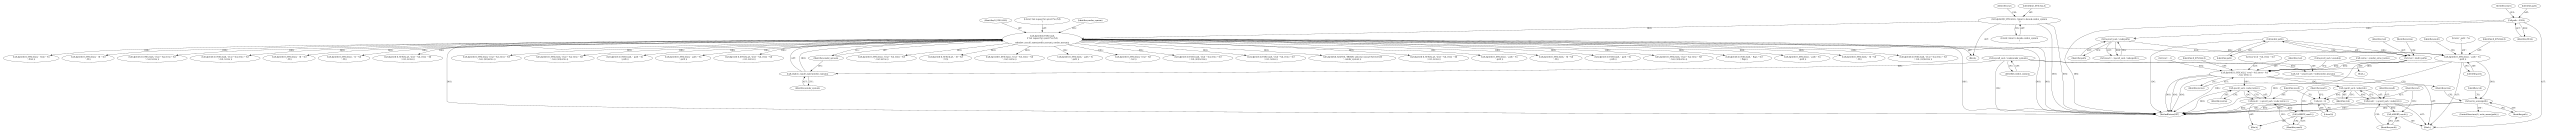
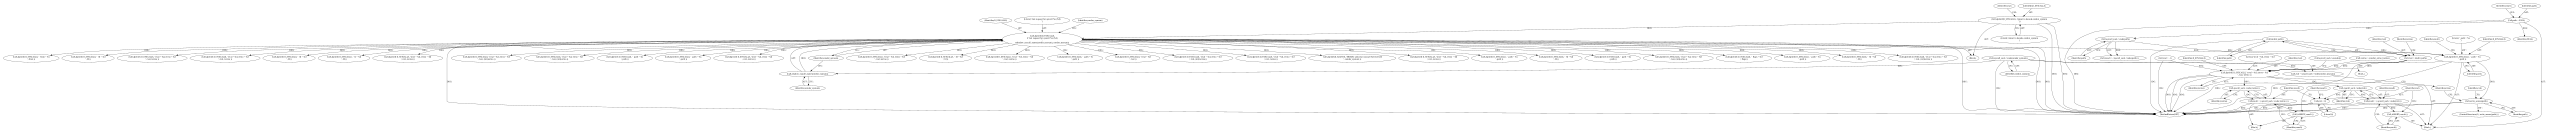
edge "(Identifier,NULL)" -> "(Call,path = NULL)": removed, label "AST:"
edge "(Call,result = ( syscall_sock->code(path) ))" -> "(Call,syscall_sock->code(path))": removed, label "CFG:"
edge "(Call,syscall_sock->code( terrno ))" -> "(MethodReturn,RET)": now "(Call,rval = -1)" -> "(MethodReturn,RET)"
